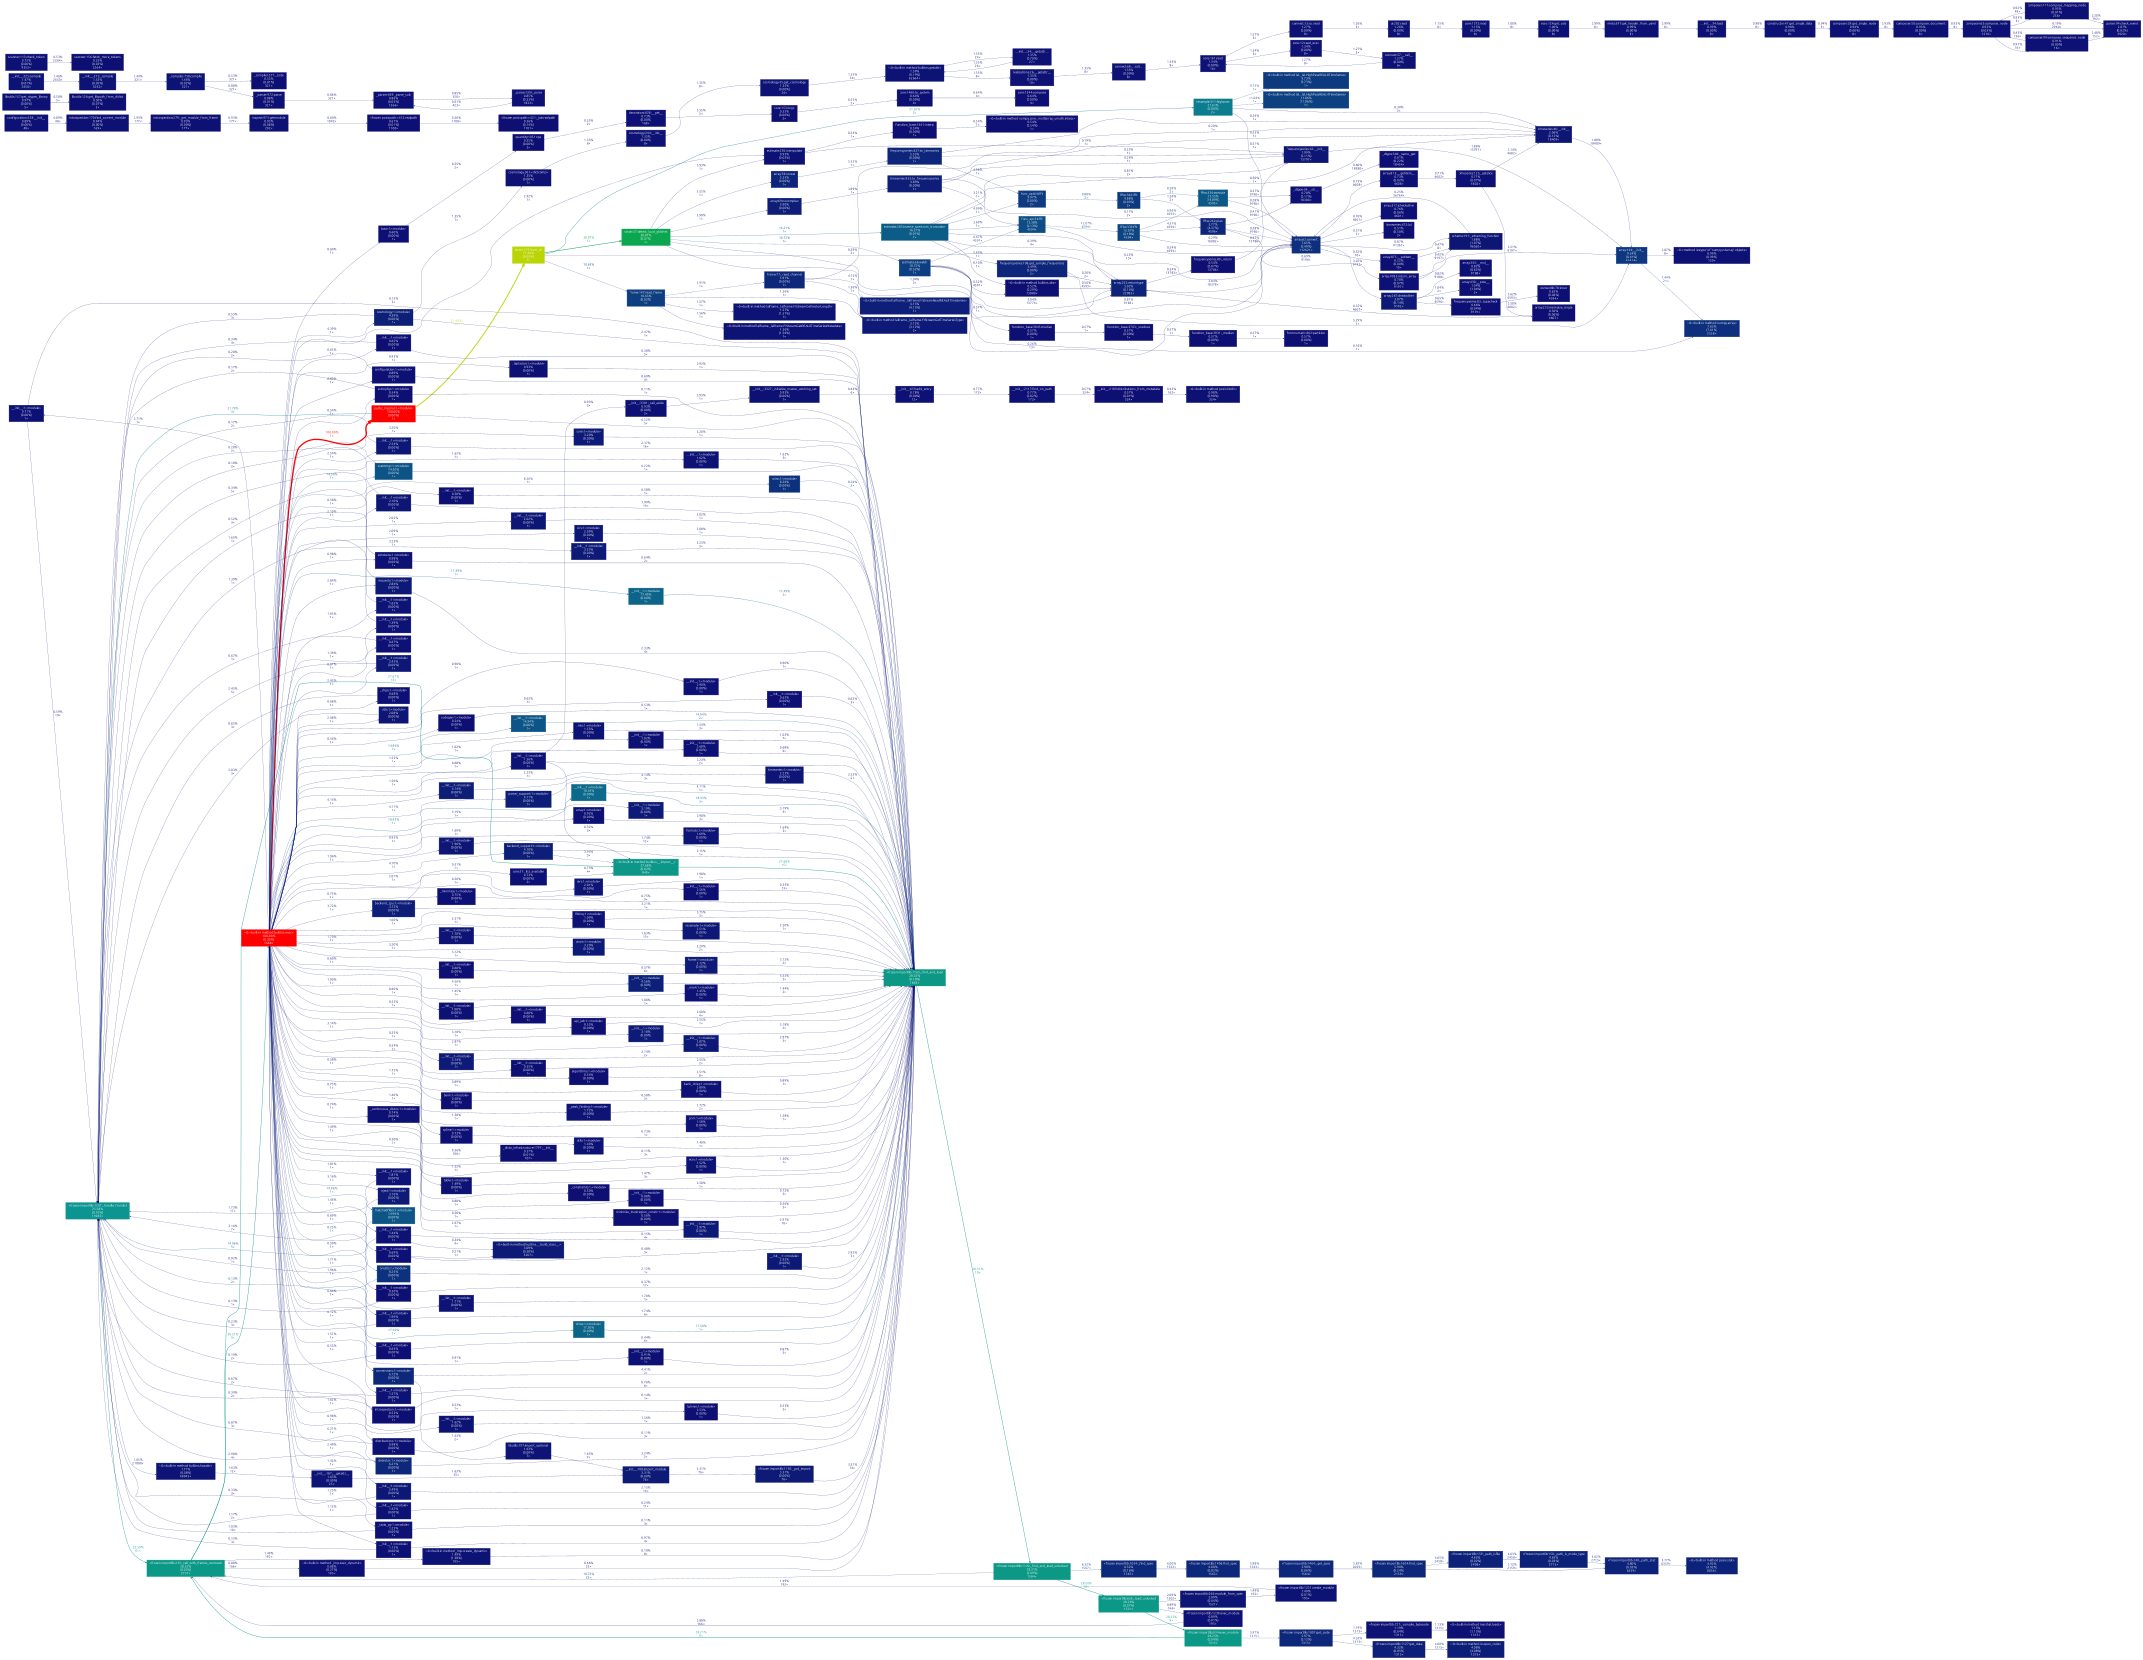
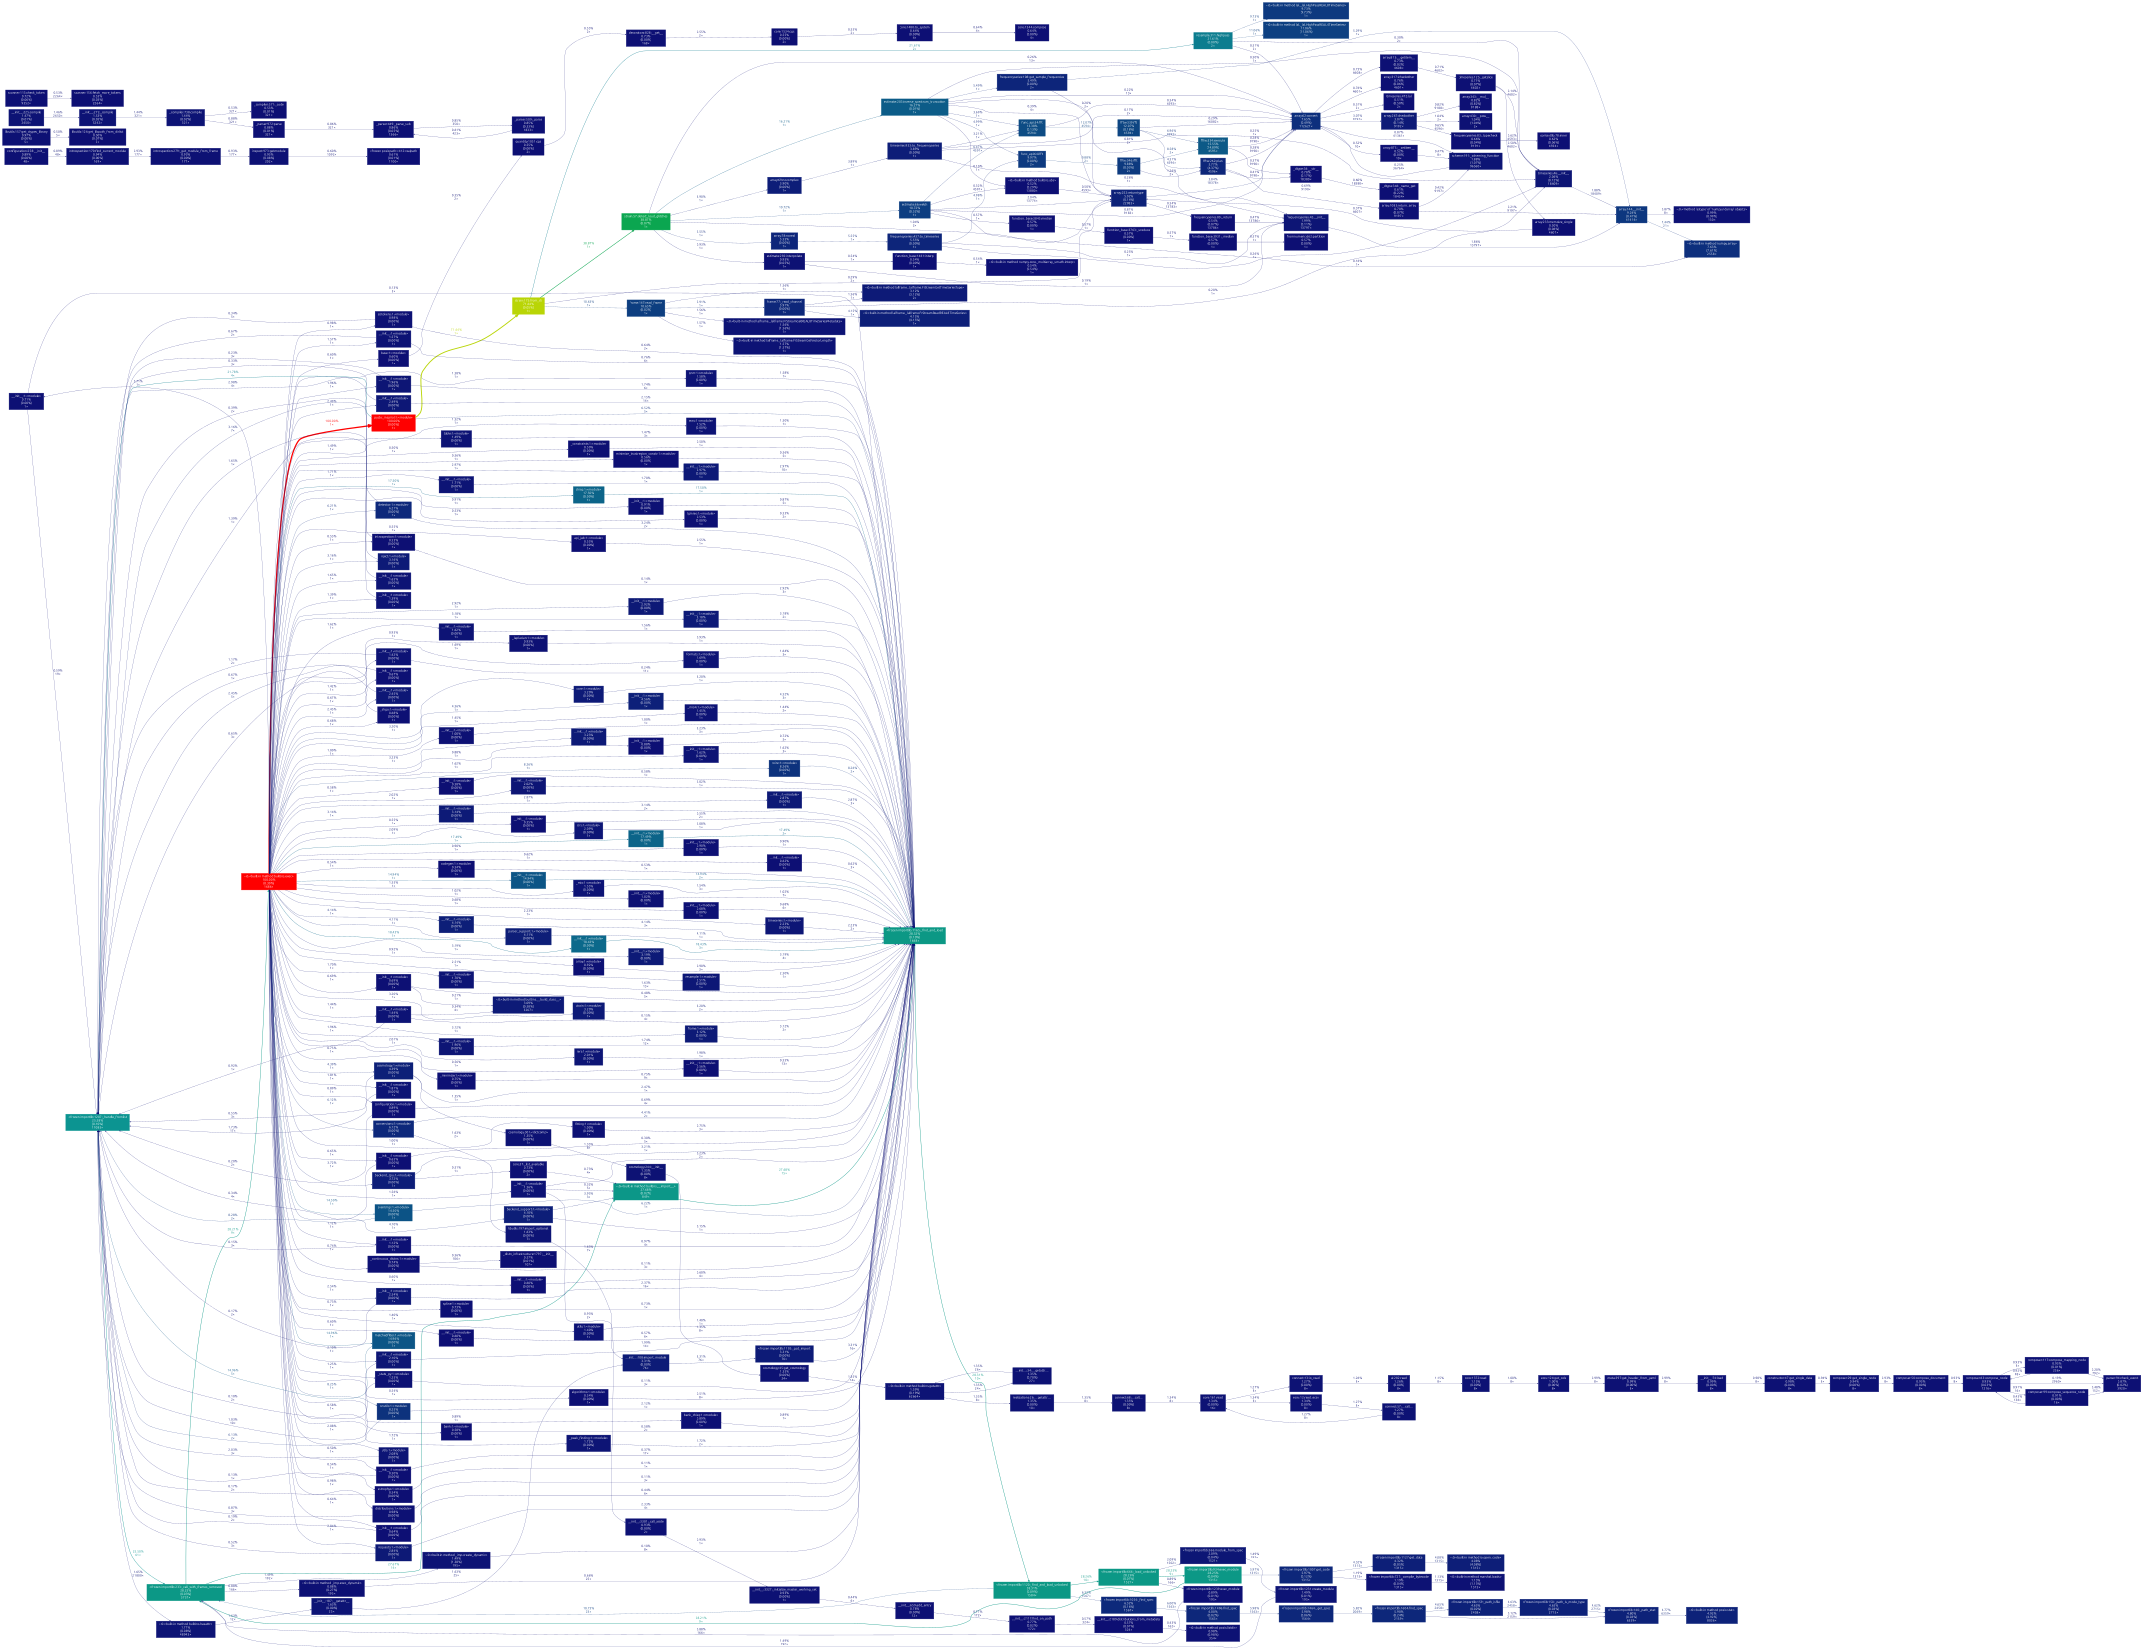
node "<frozen posixpath>:421:_joinrealpath 0.56% (0.14%) 1101×": removed
edge "~:0:<built-in method builtins.exec> 100.00% (0.30%) 1686×" -> "estimate:292:interpolate 0.93% (0.05%) 1×": now "~:0:<built-in method builtins.exec> 100.00% (0.30%) 1686×" -> "__init__:1:<module> 2.92% (0.00%) 1×"
